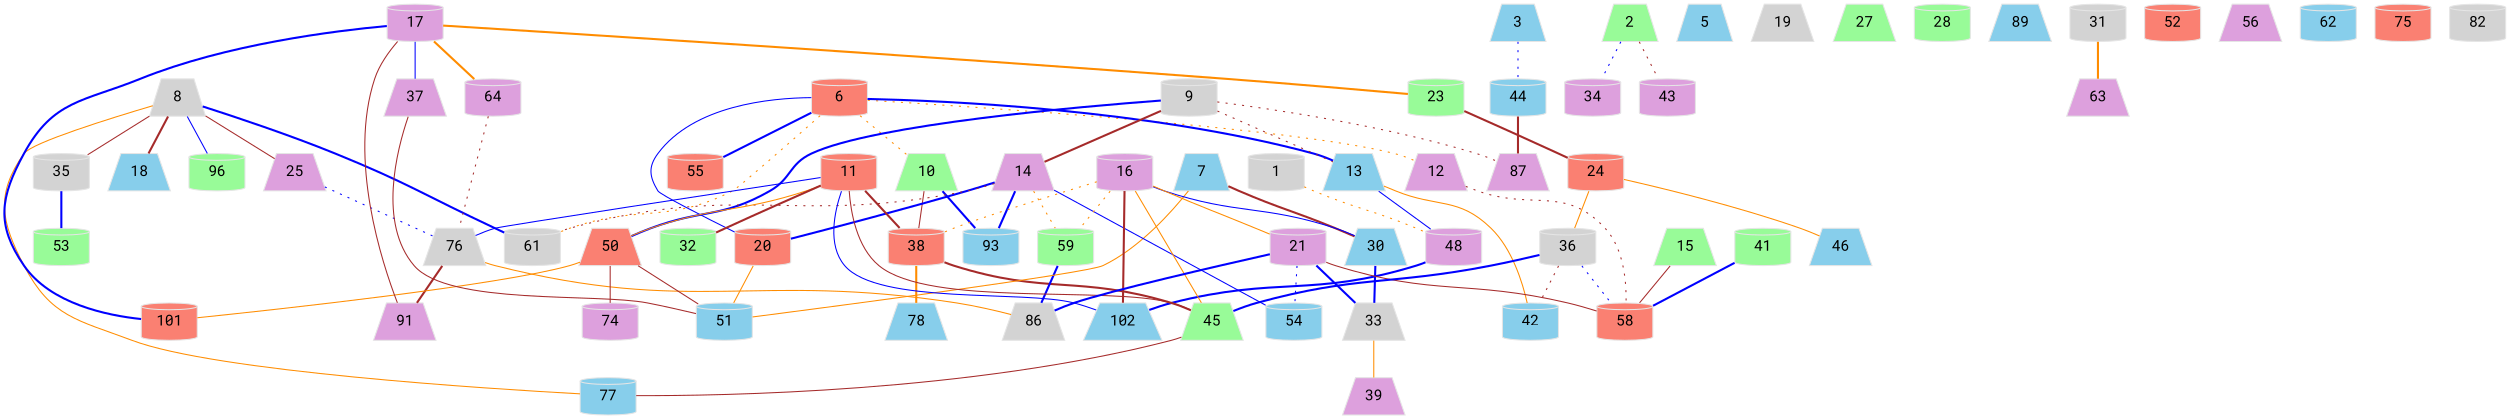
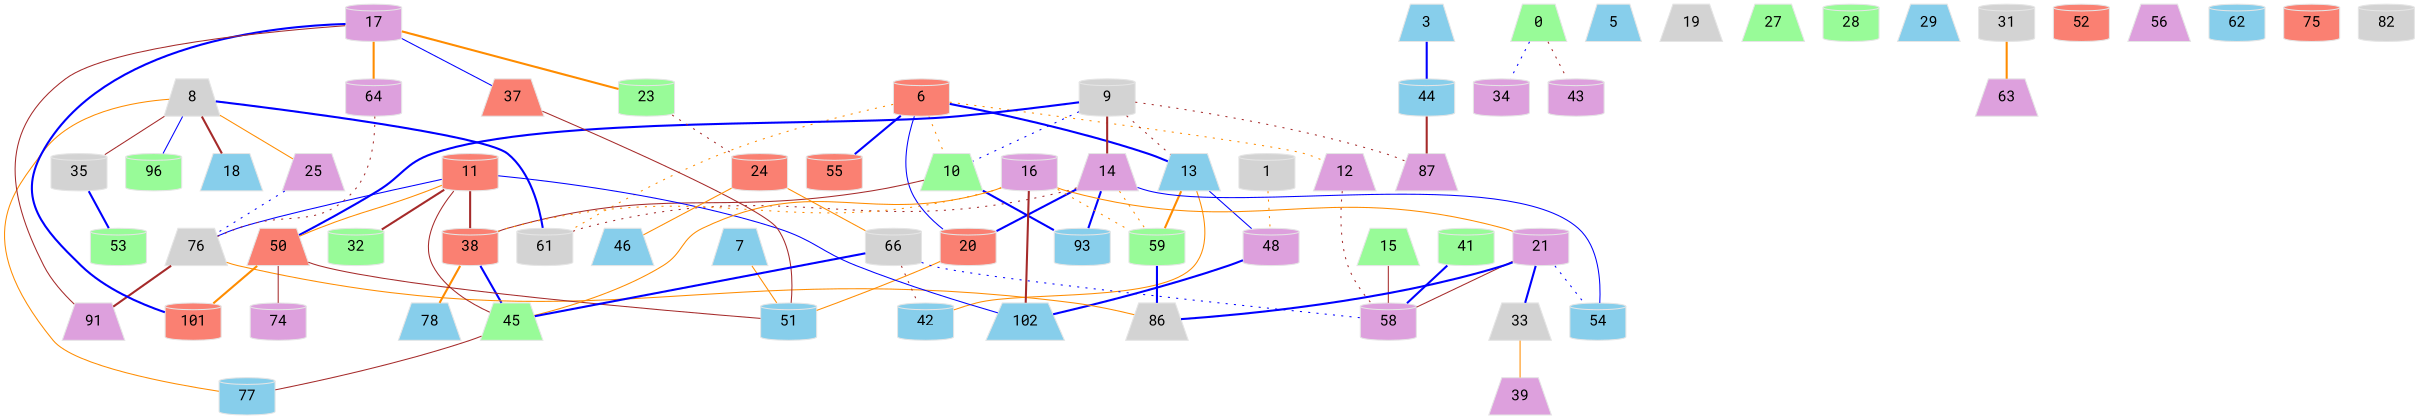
node "2": label "2" -> "0"
node "89": label "89" -> "29"
edge "3" -- "44": style dotted -> bold
node "37": fillcolor plum -> salmon
edge "23" -- "24": style bold -> dotted
edge "9" -- "10": added
edge "8" -- "25": color brown -> darkorange
edge "13" -- "59": added
node "30": removed
node "36": label "36" -> "66"
edge "38" -- "45": color brown -> blue
edge "50" -- "101": style solid -> bold
node "58": fillcolor salmon -> plum
